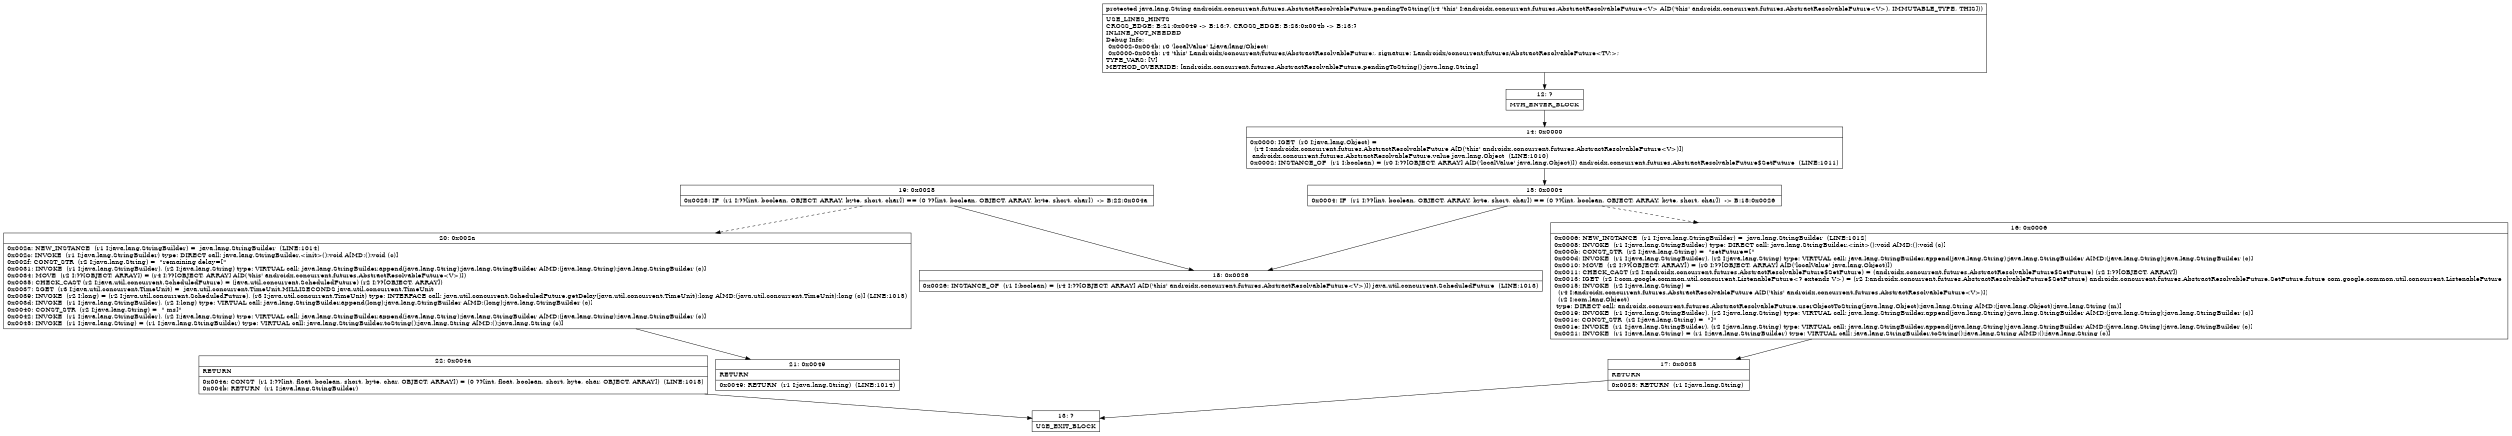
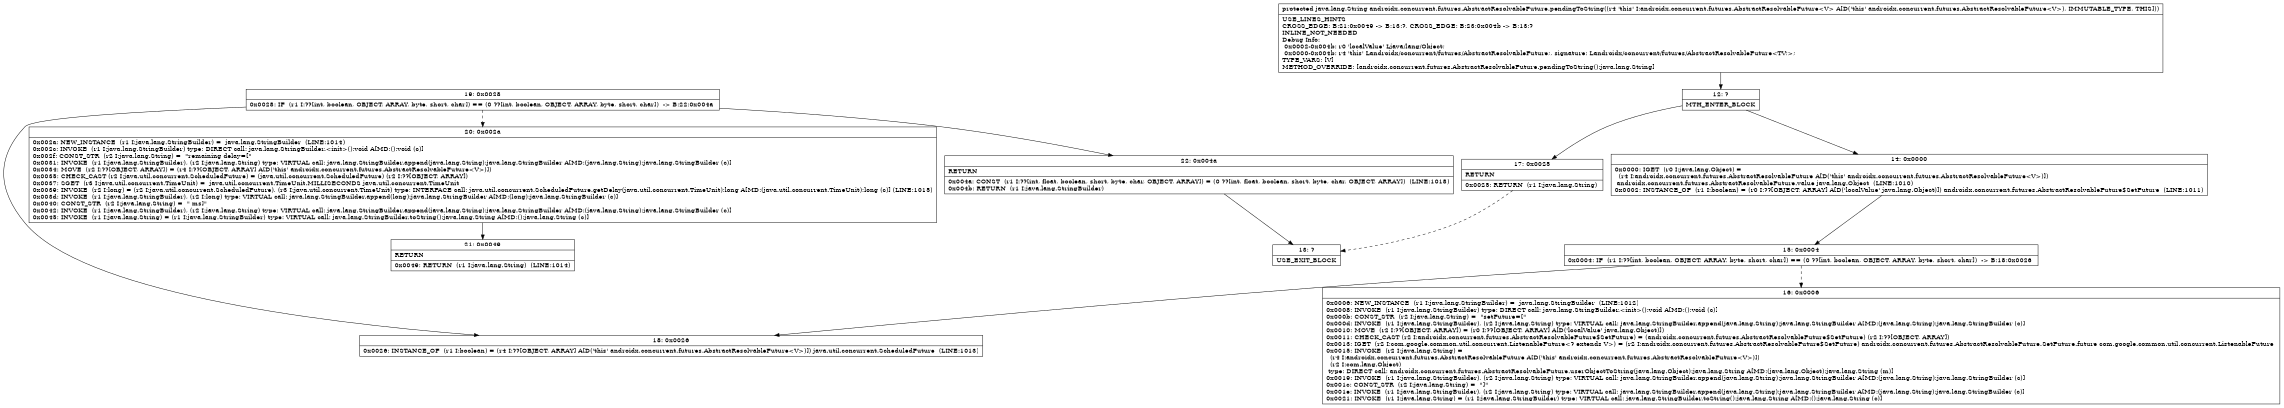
edge "19: 0x0028" -> "22: 0x004a": added
edge "16: 0x0006" -> "17: 0x0025": now "12: ?" -> "17: 0x0025"
edge "17: 0x0025" -> "13: ?": style solid -> dashed
